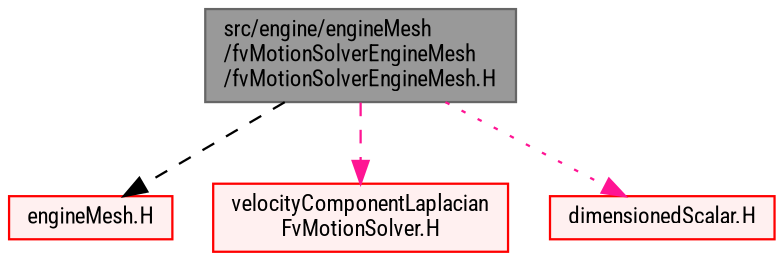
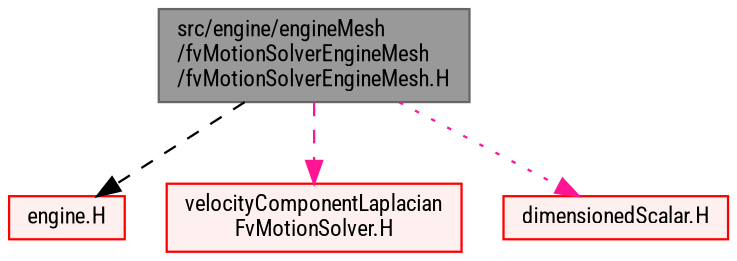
node "engineMesh.H": label "engineMesh.H" -> "engine.H"
